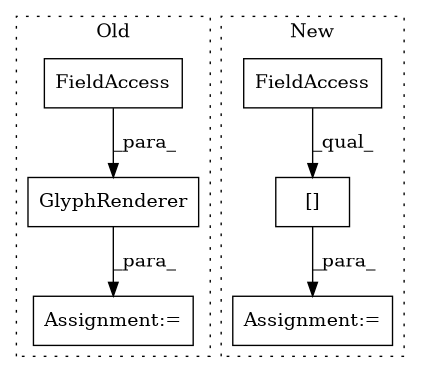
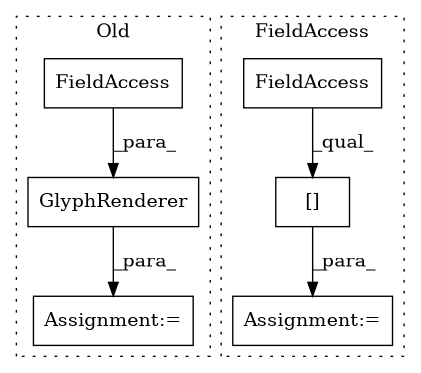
cluster "New": label "New" -> "FieldAccess"
